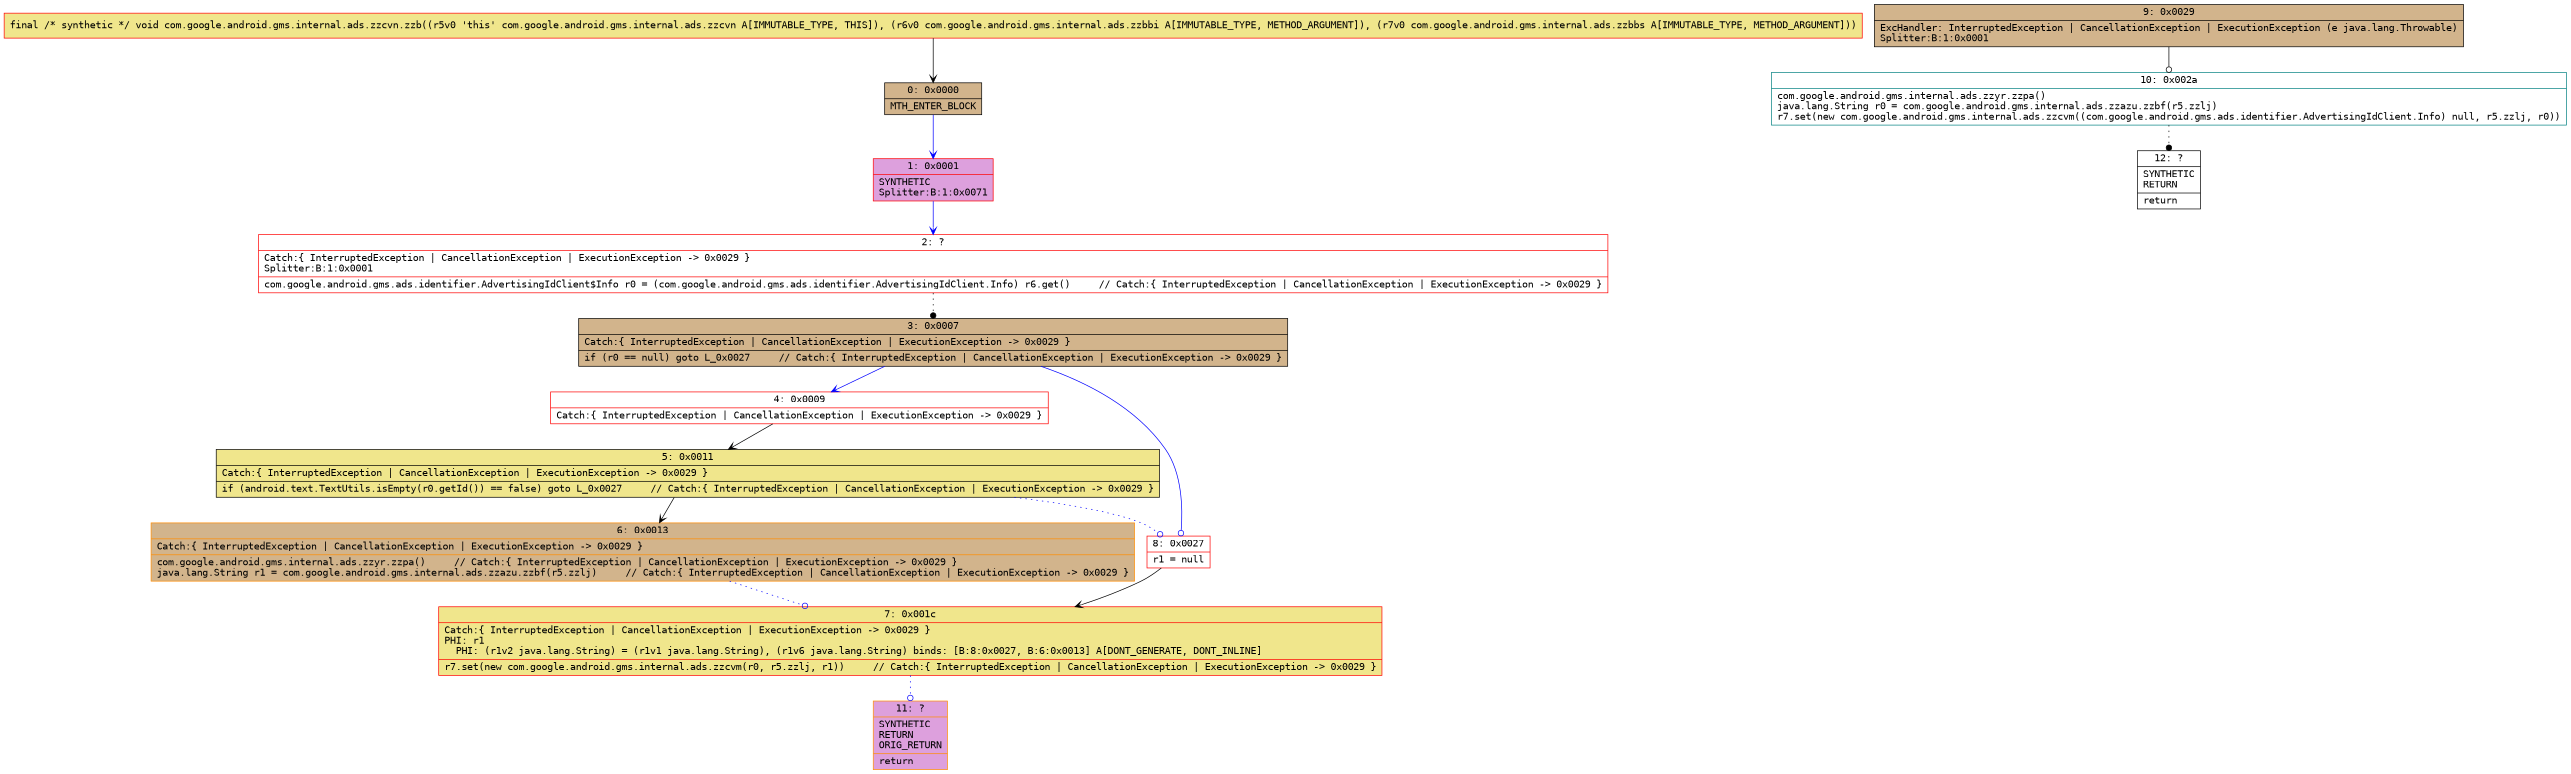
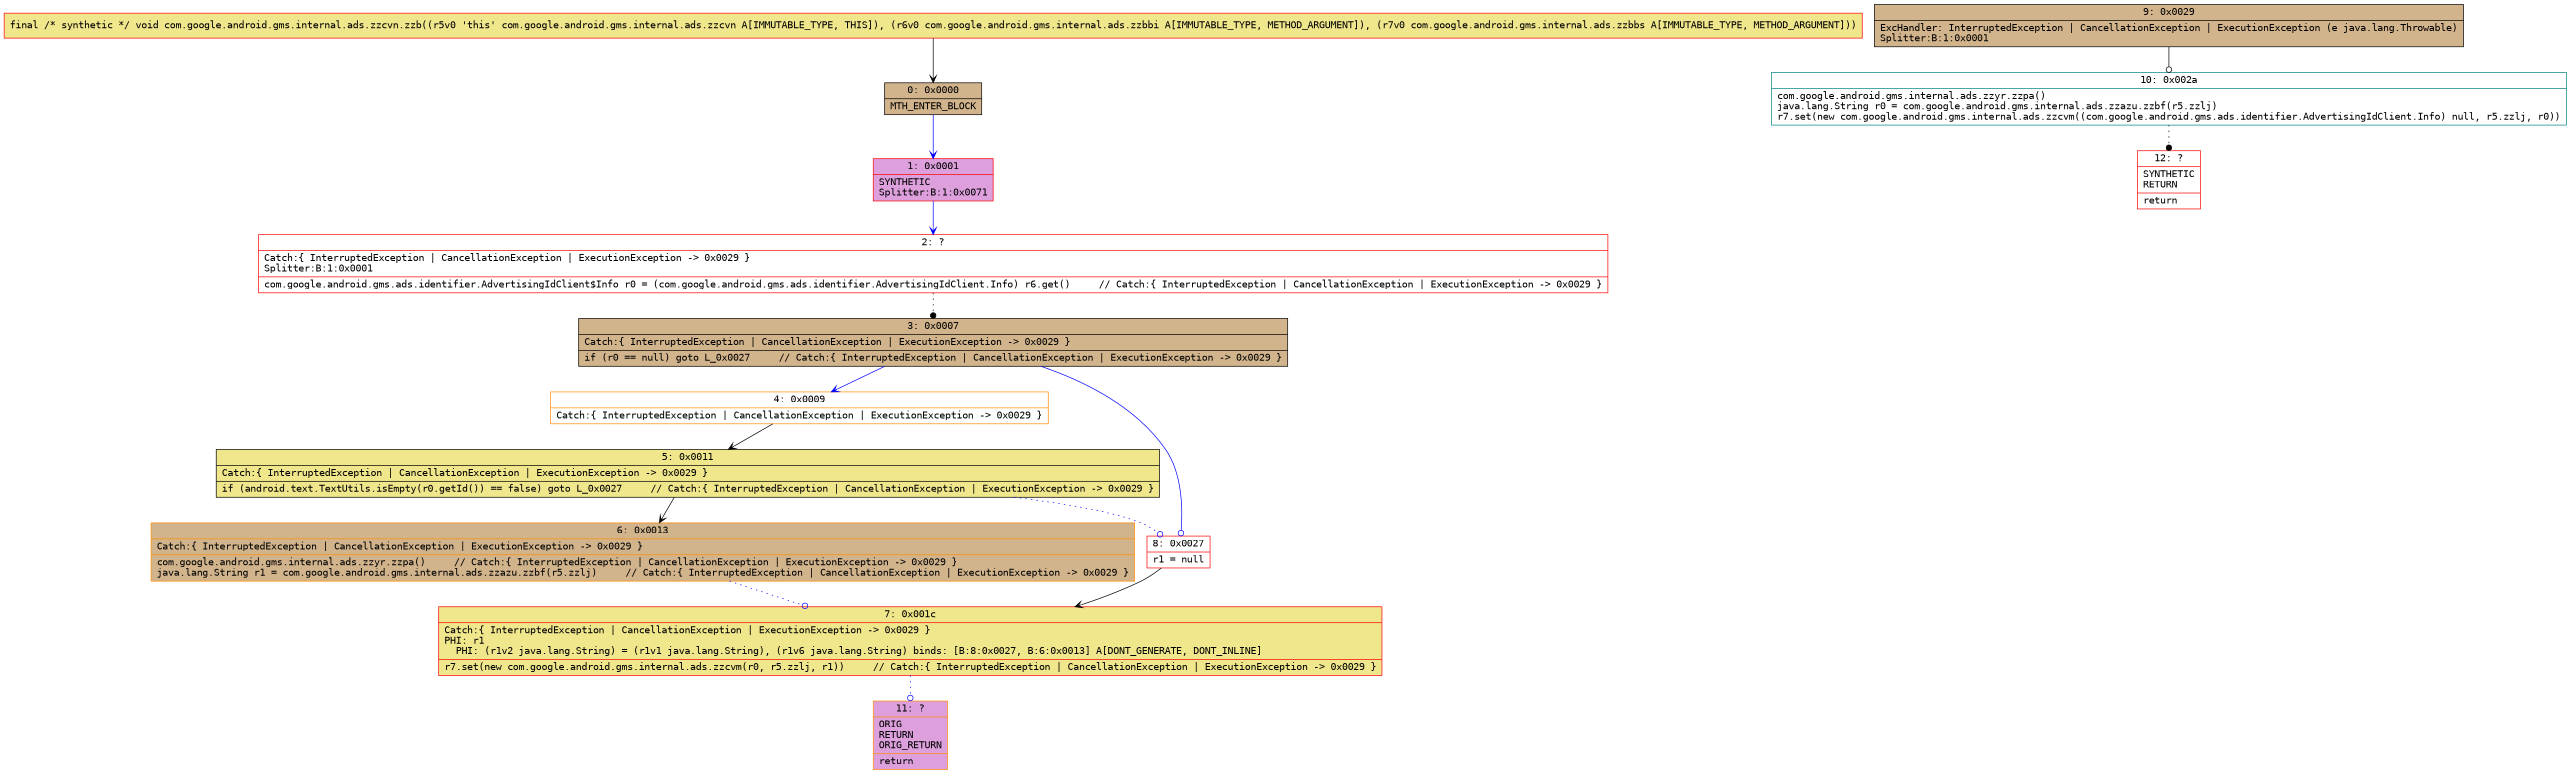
node "12: ?": color black -> red
node "4: 0x0009": color red -> darkorange
node "11: ?": text "SYNTHETIC" -> "ORIG"
